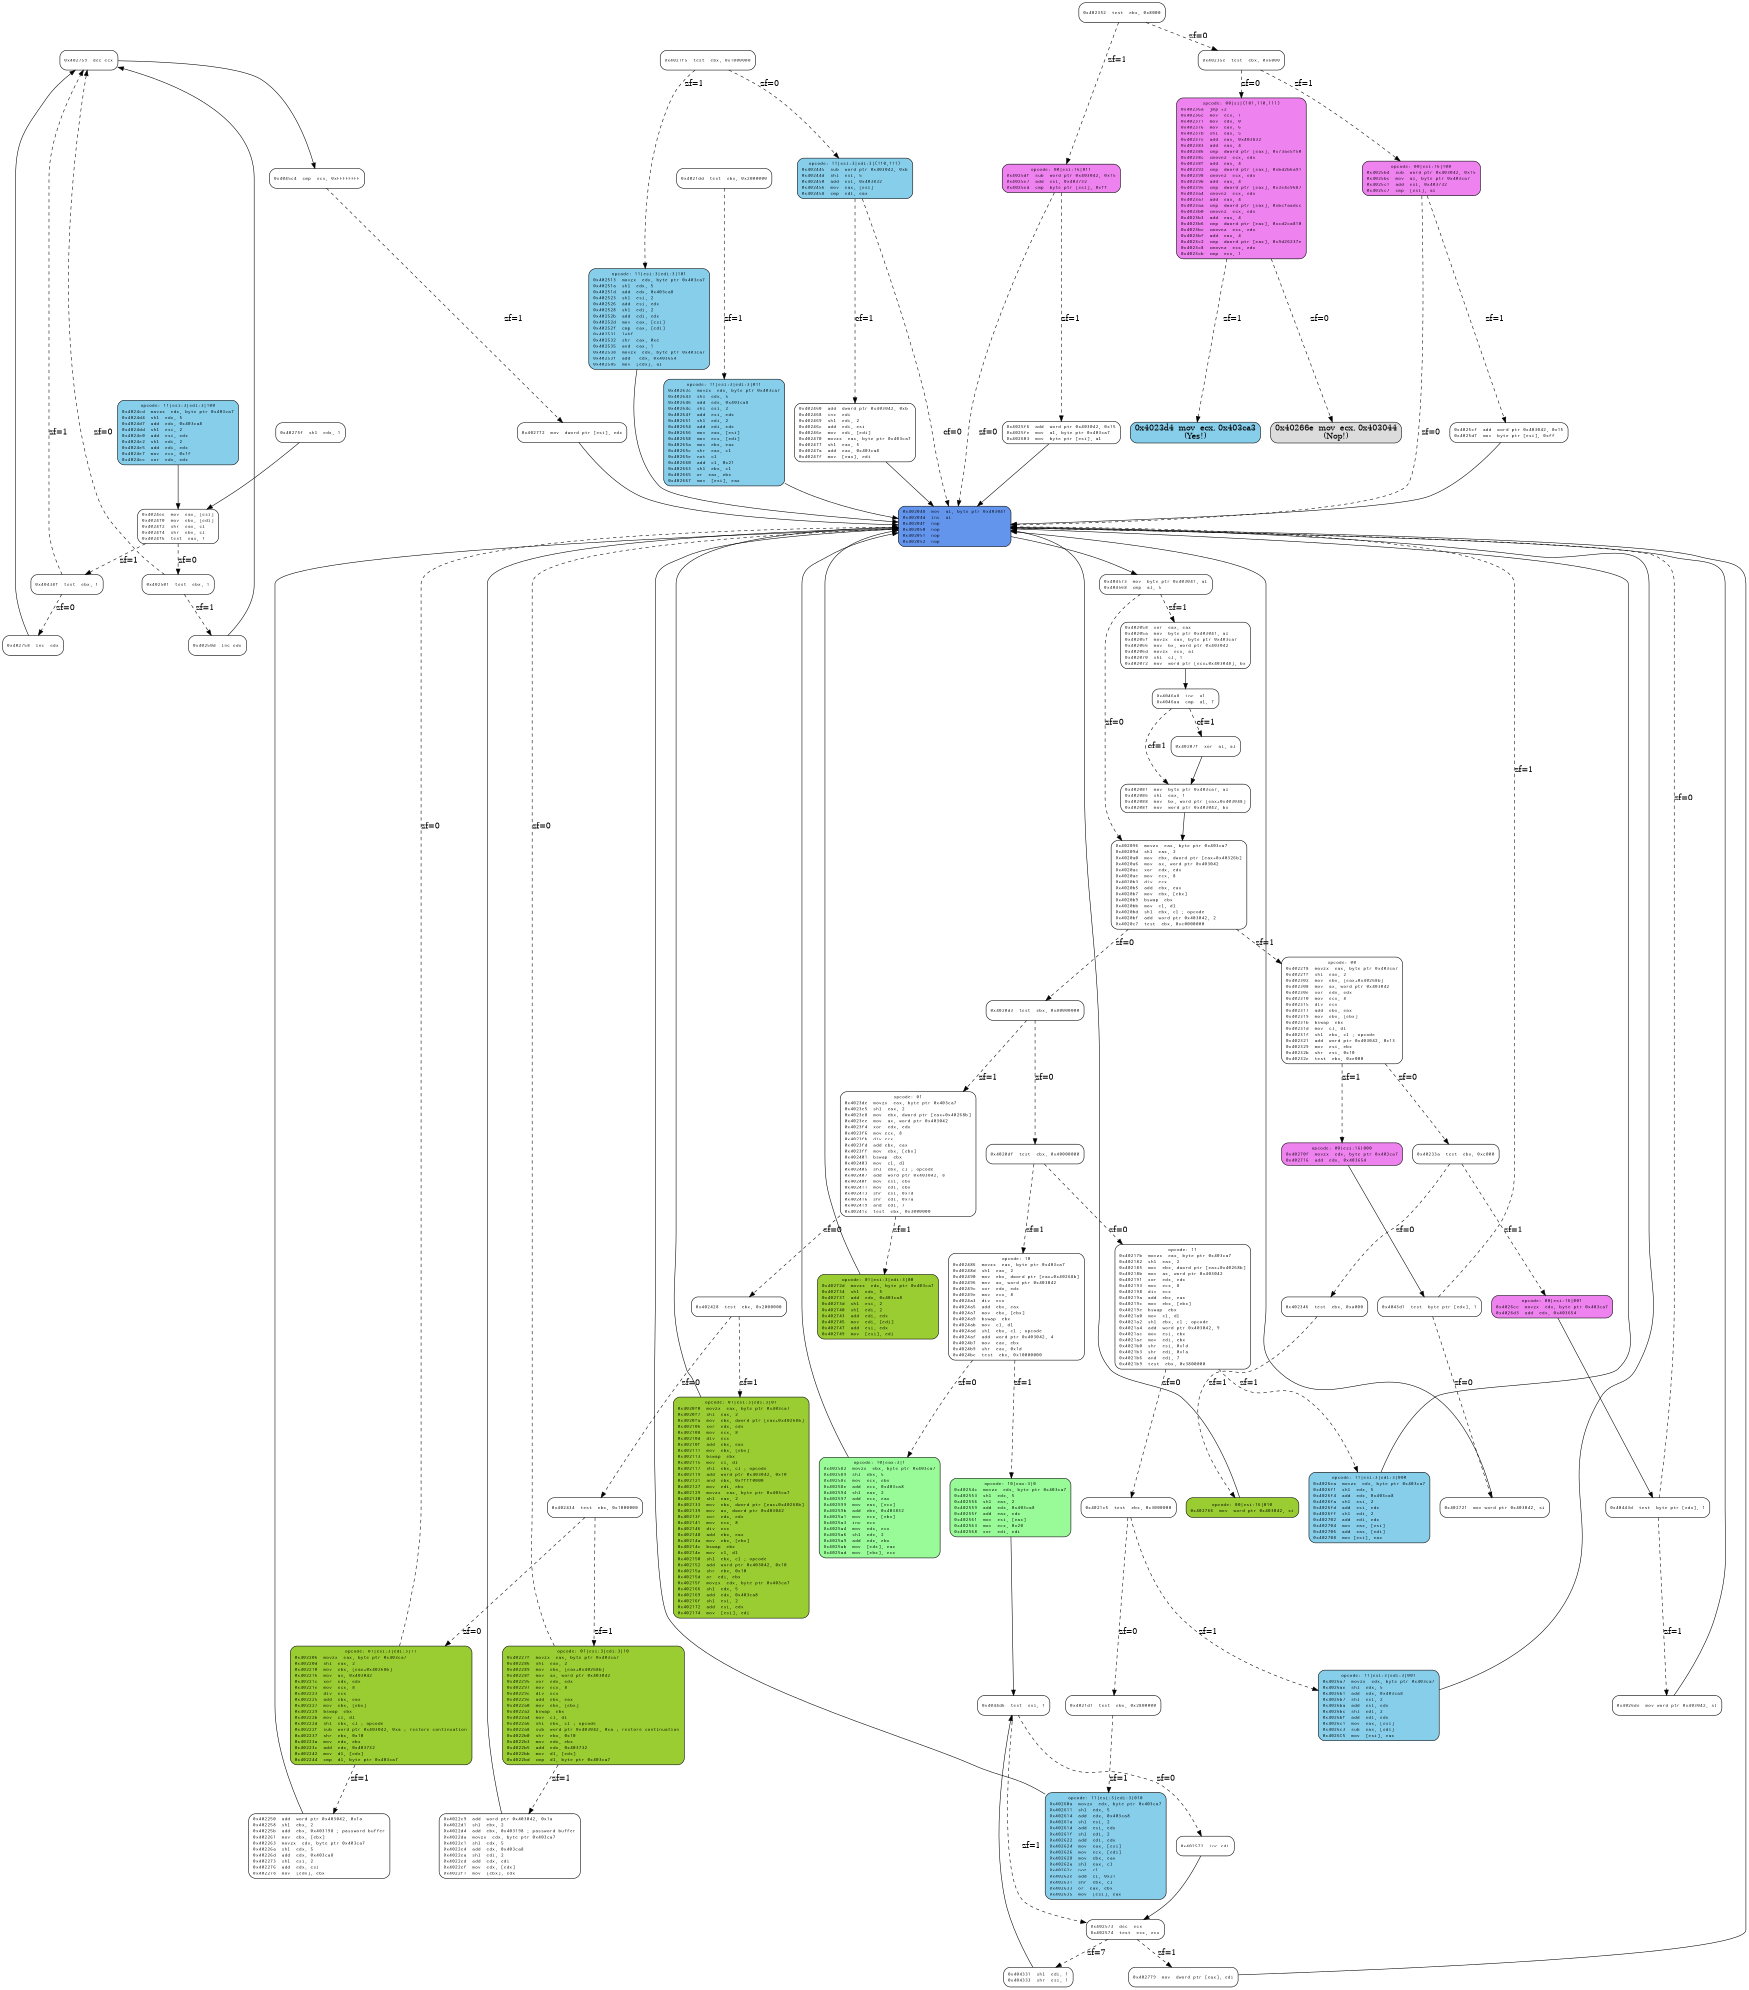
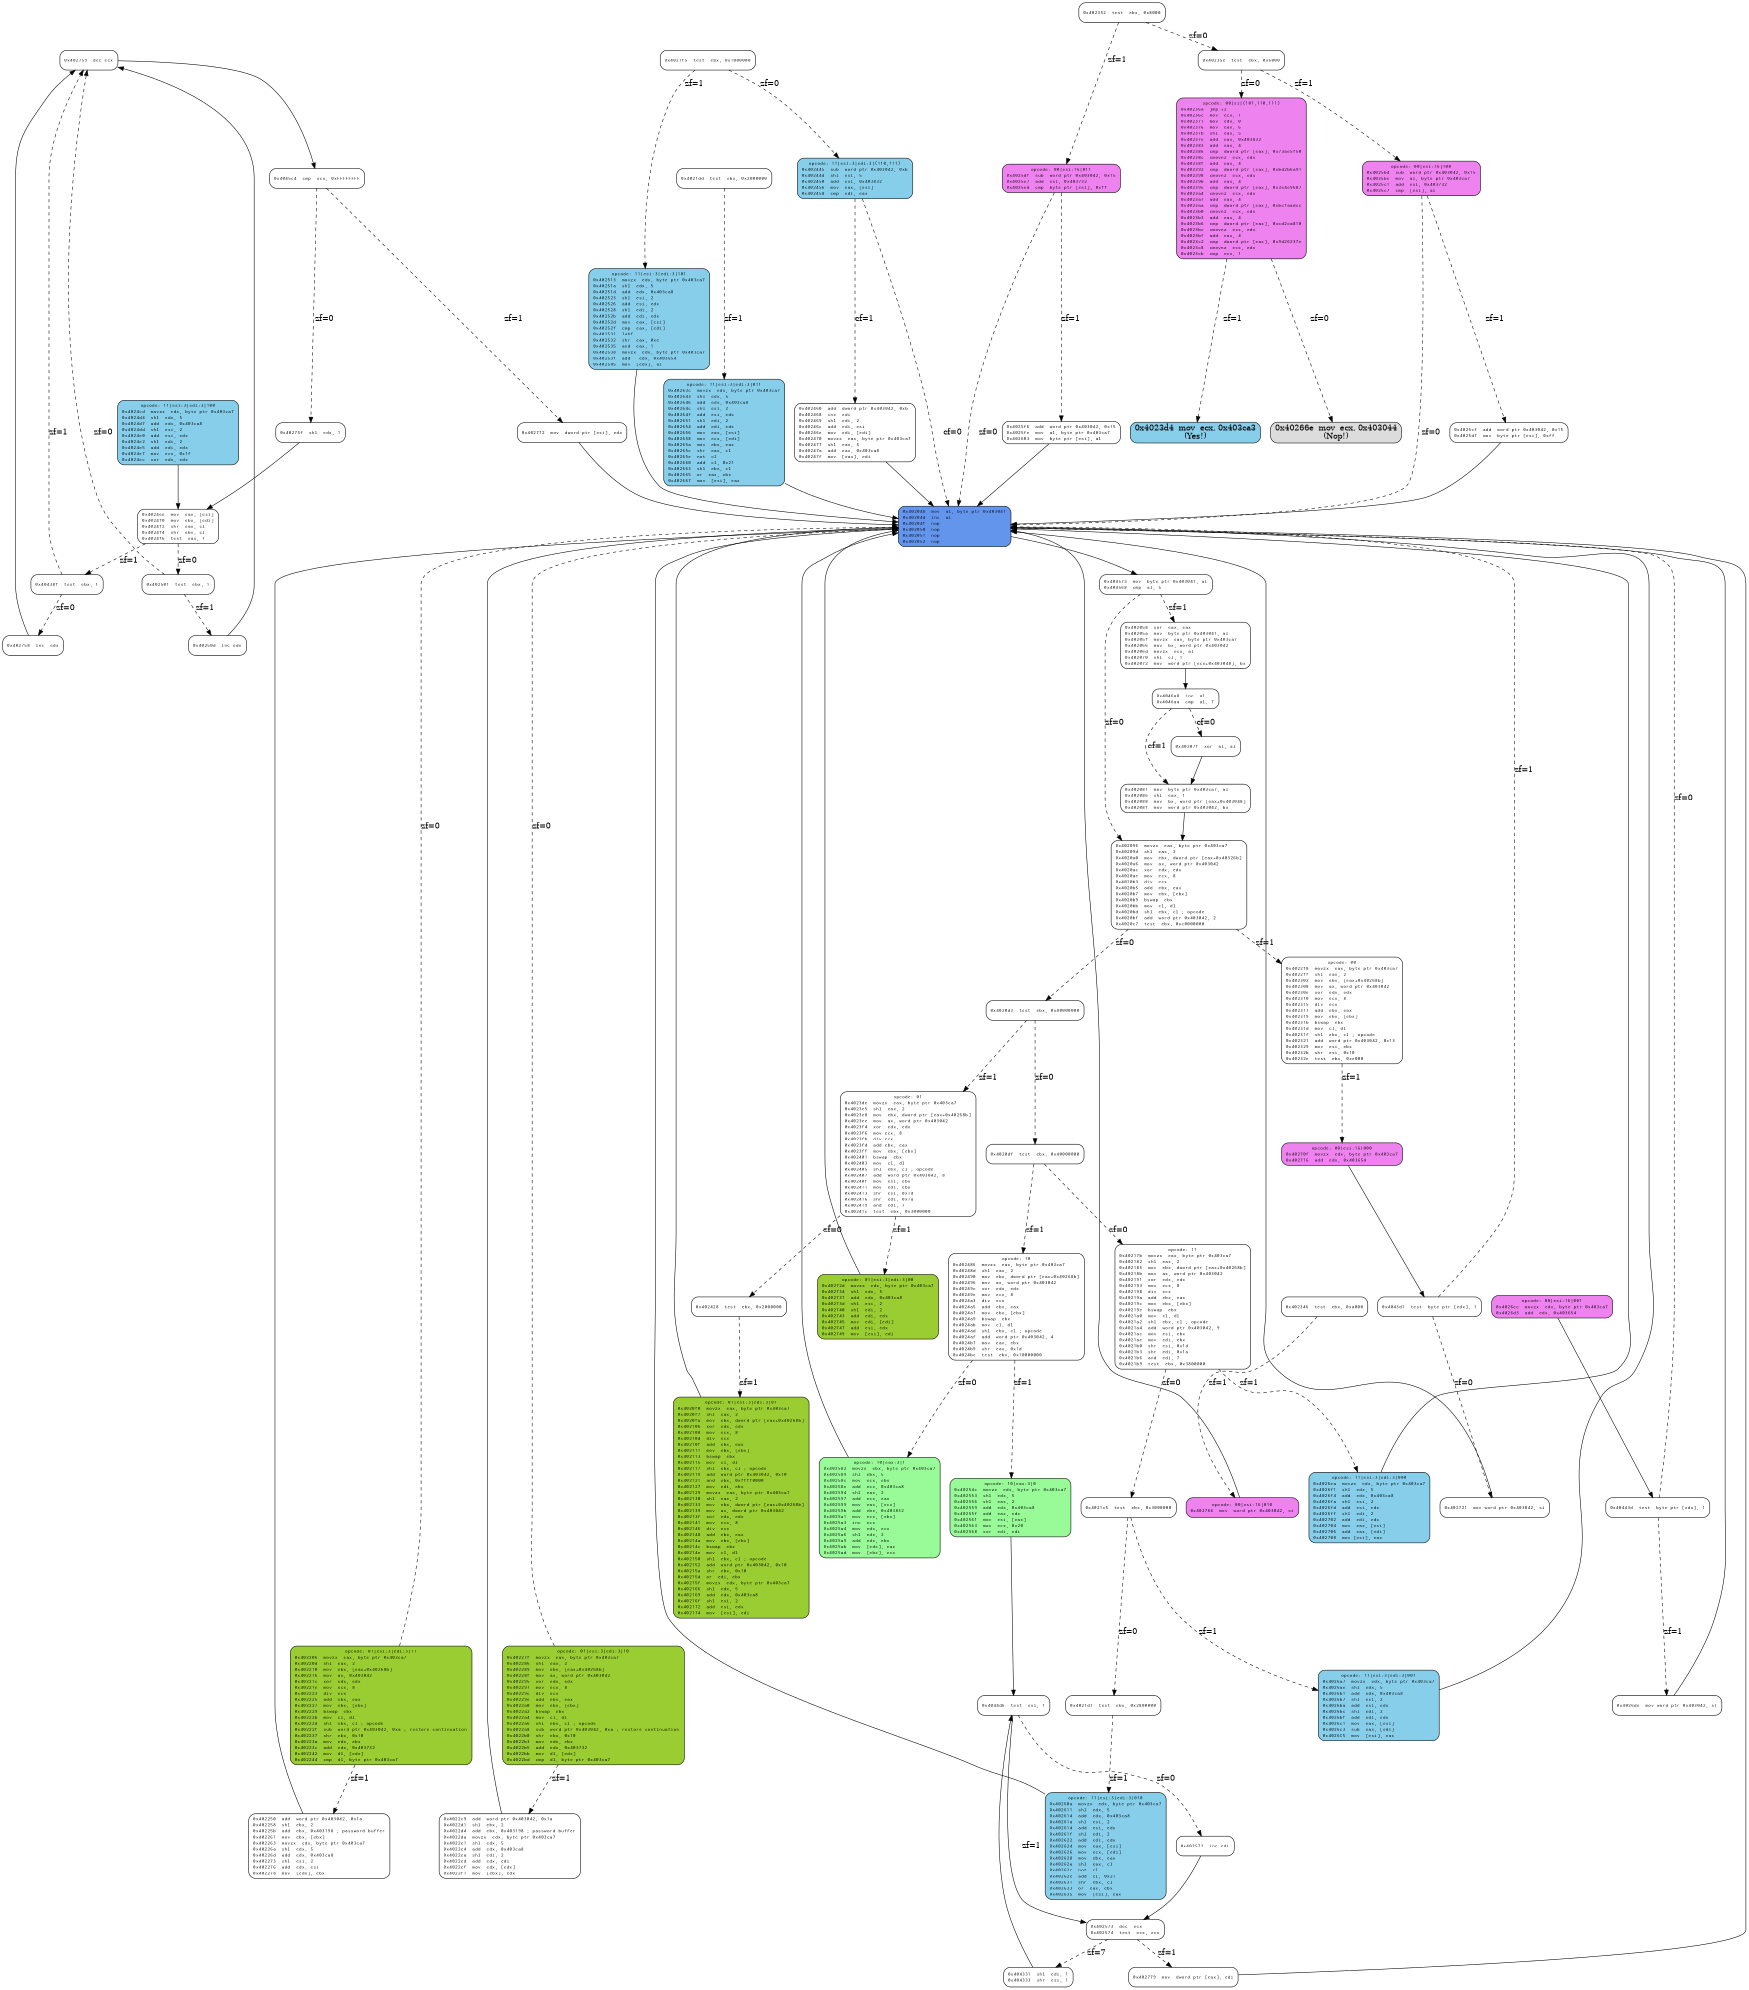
edge "0x4045c4  cmp  ecx, 0xFFFFFFFF" -> "0x40275f  shl  edx, 1": added, label "zf=0"
edge "0x4046a8  inc  al 0x4046aa  cmp  al, 7" -> "0x40207f  xor  al, al": label "cf=1" -> "cf=0"
node "0x40233a  test  ebx, 0xc000": removed
node "0x402434  test  ebx, 0x1000000": removed
node "opcode: 00|esi:16|010 0x402766  mov  word ptr 0x403042, si": fillcolor yellowgreen -> violet
edge "0x4044d6  test  esi, 1" -> "0x402573  dec  ecx 0x402574  test  ecx, ecx": style dashed -> solid
